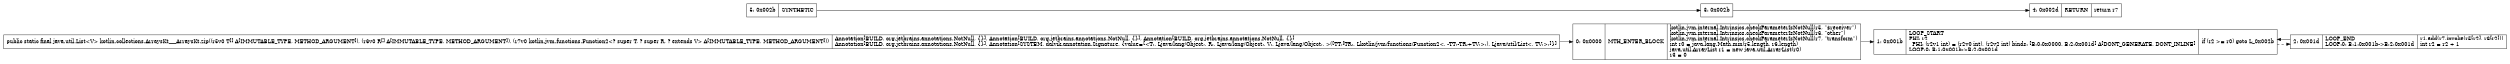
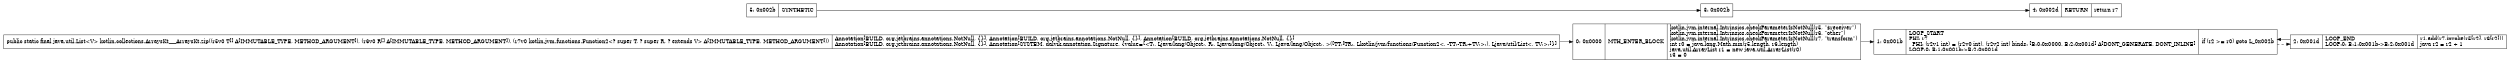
node "1: 0x001b": text "PHI: r2" -> "PHI: r7"
node "2: 0x001d": text "int r2 = r2 + 1" -> "java r2 = r2 + 1"
